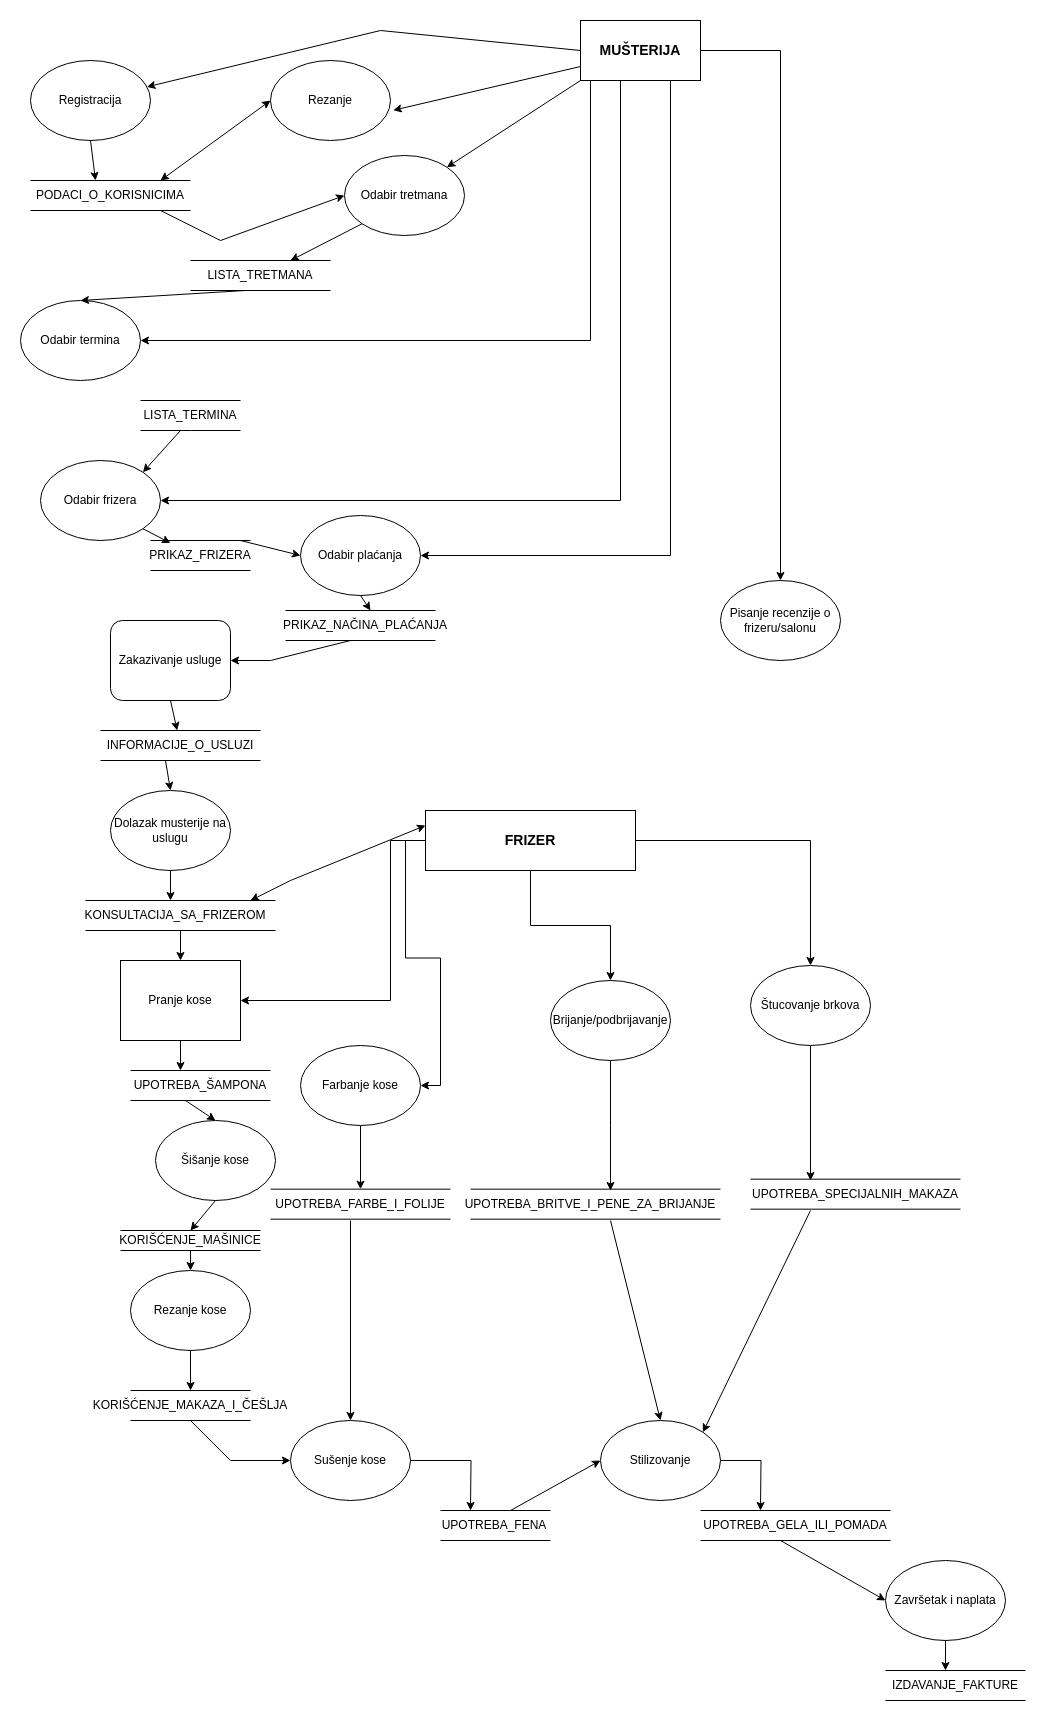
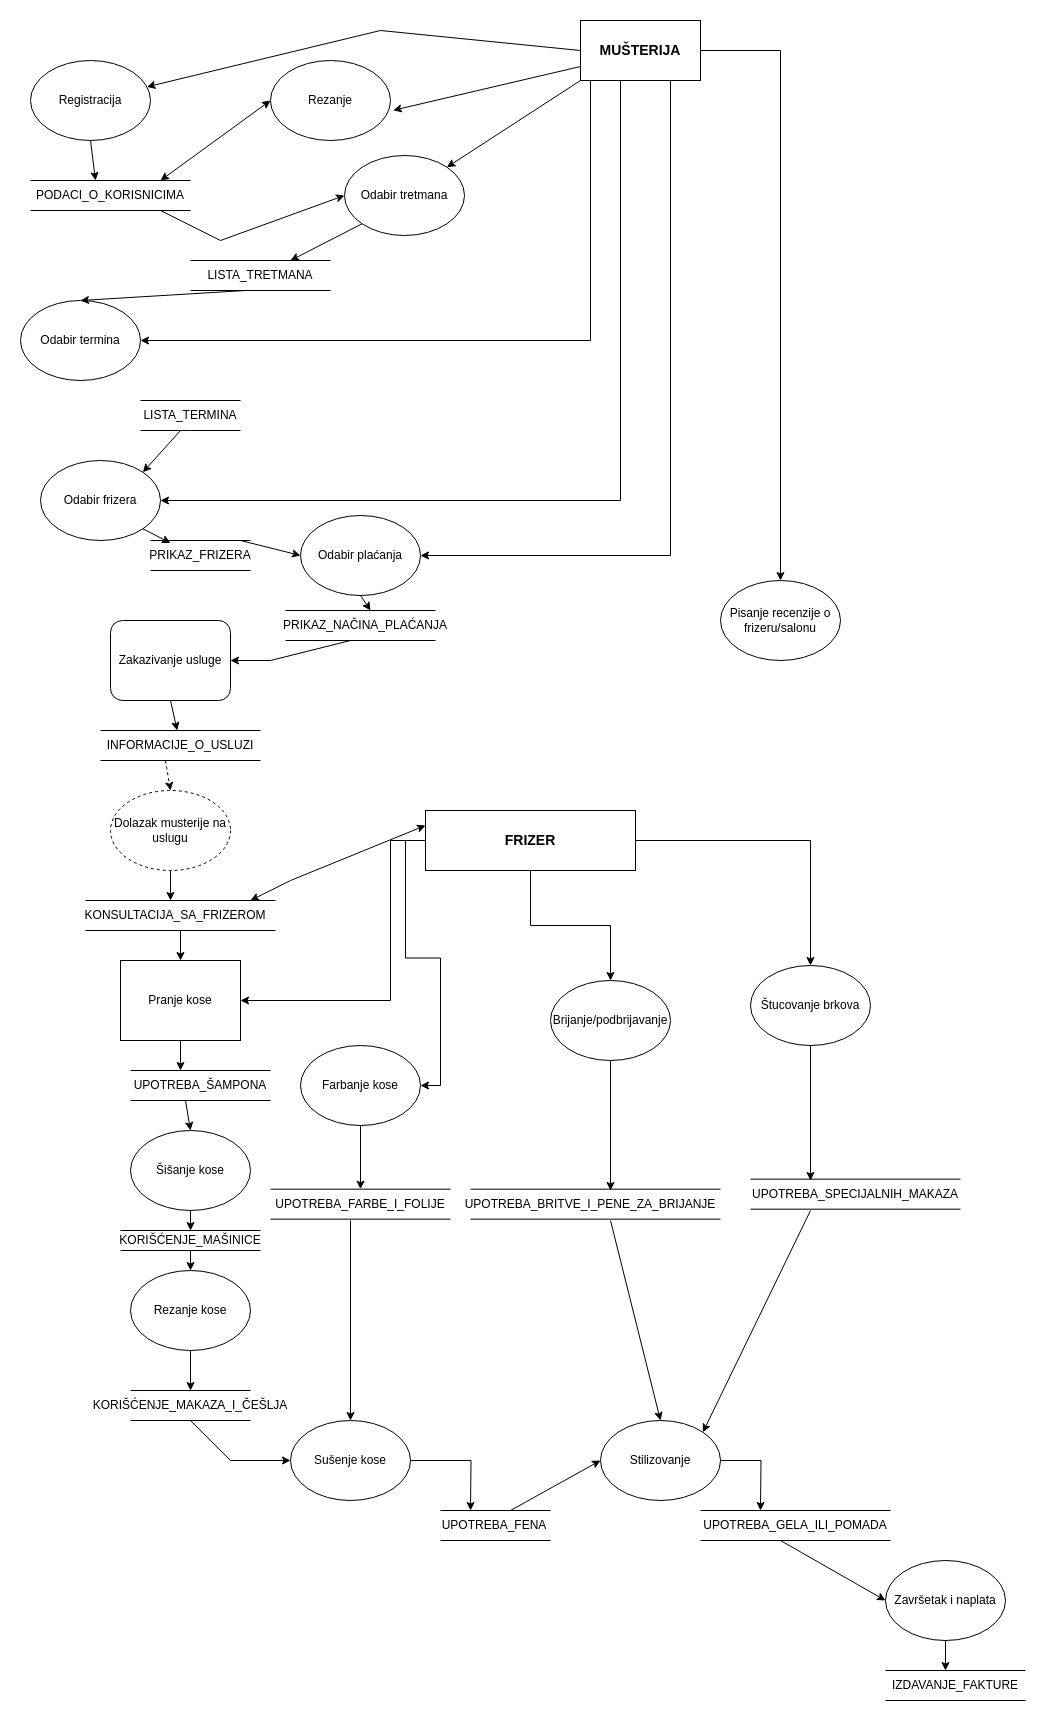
edge "INFORMACIJE_O_USLUZI" -> "Dolazak musterije na uslugu": style solid -> dashed
node "Dolazak musterije na uslugu": style solid -> dashed
node "Šišanje kose": moved (216, 1161) -> (191, 1171)
